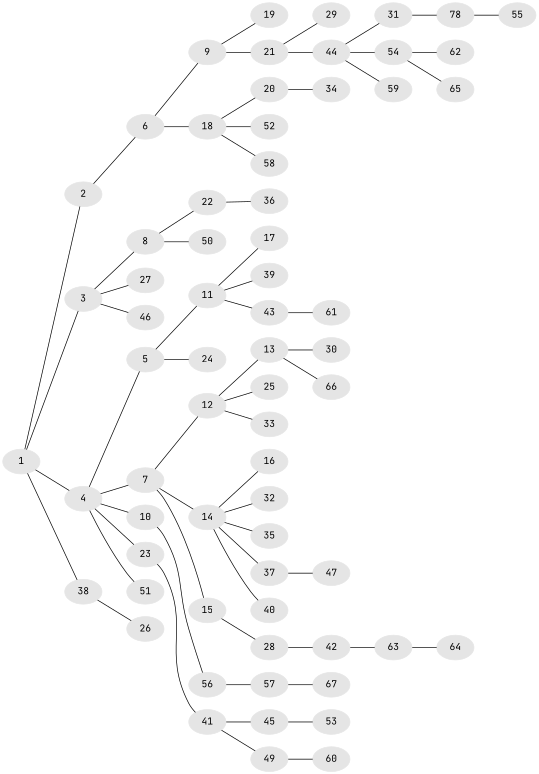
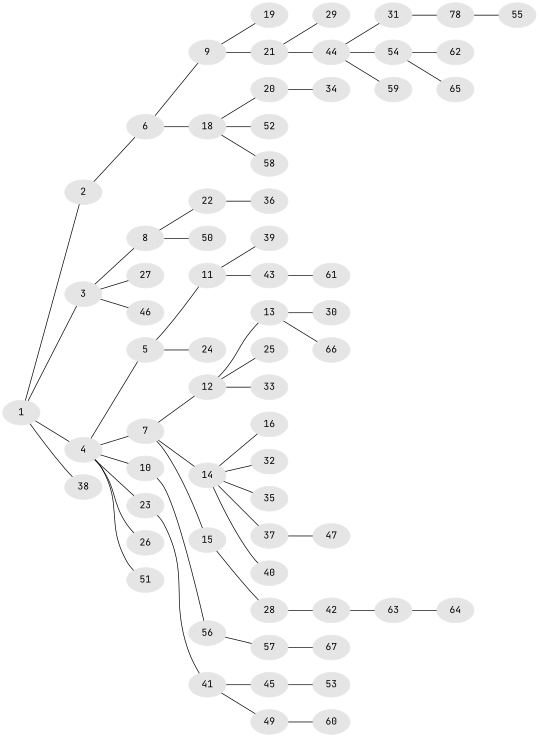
node "17": removed
edge "38" -- "26": now "4" -- "26"
